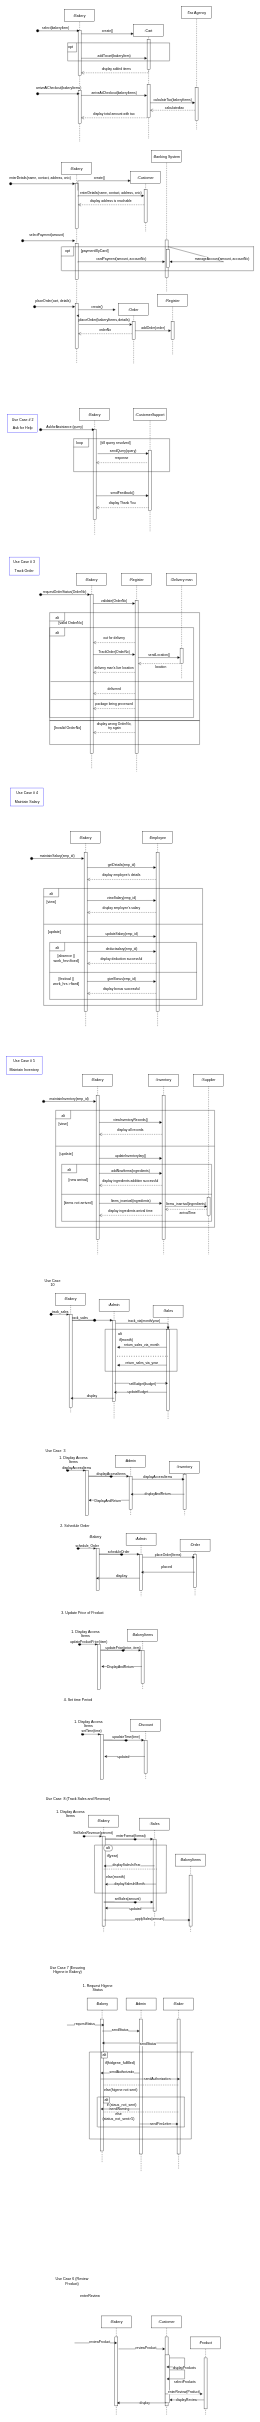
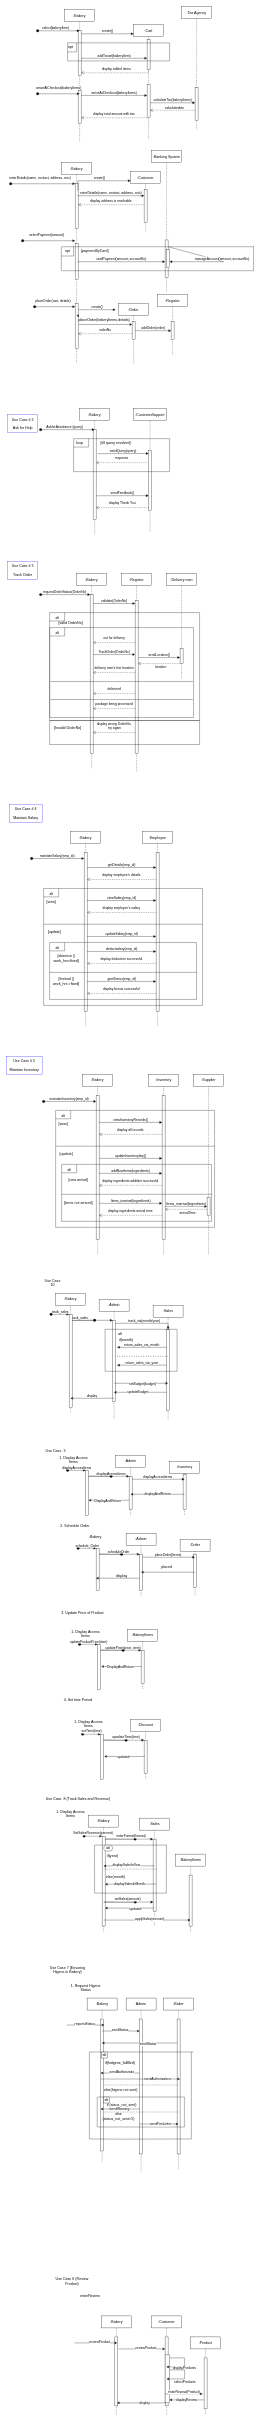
node "Use Case # 3 Track Order": moved (24, 566) -> (23, 570)
node "Use Case # 4 Maintain Salary": moved (27, 797) -> (26, 813)
node "1. Request Higene Status": moved (98, 1988) -> (86, 1988)
